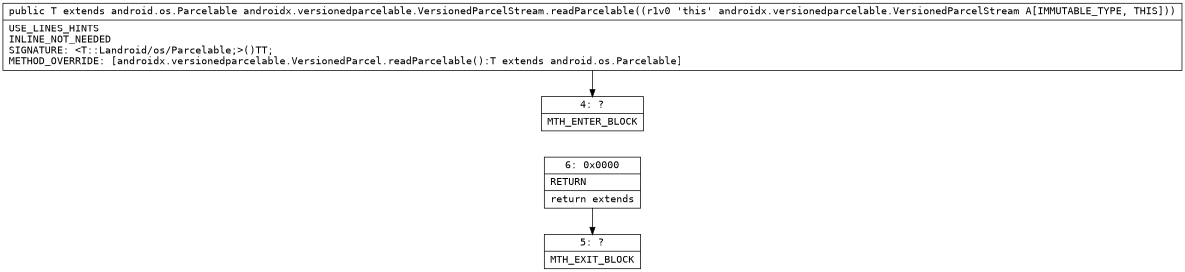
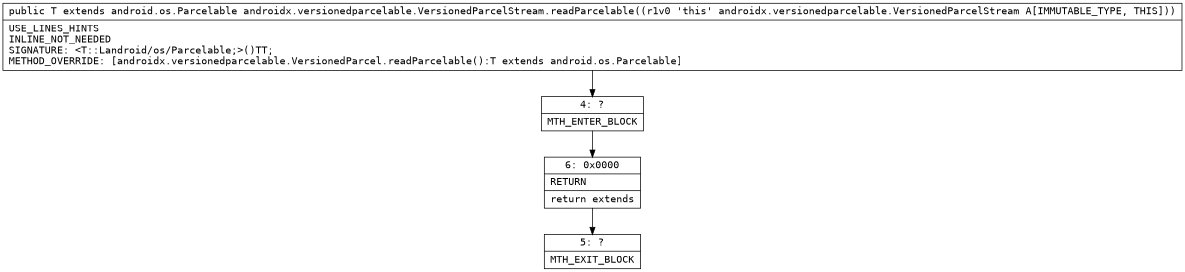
edge "4: ?" -> "6: 0x0000": added
